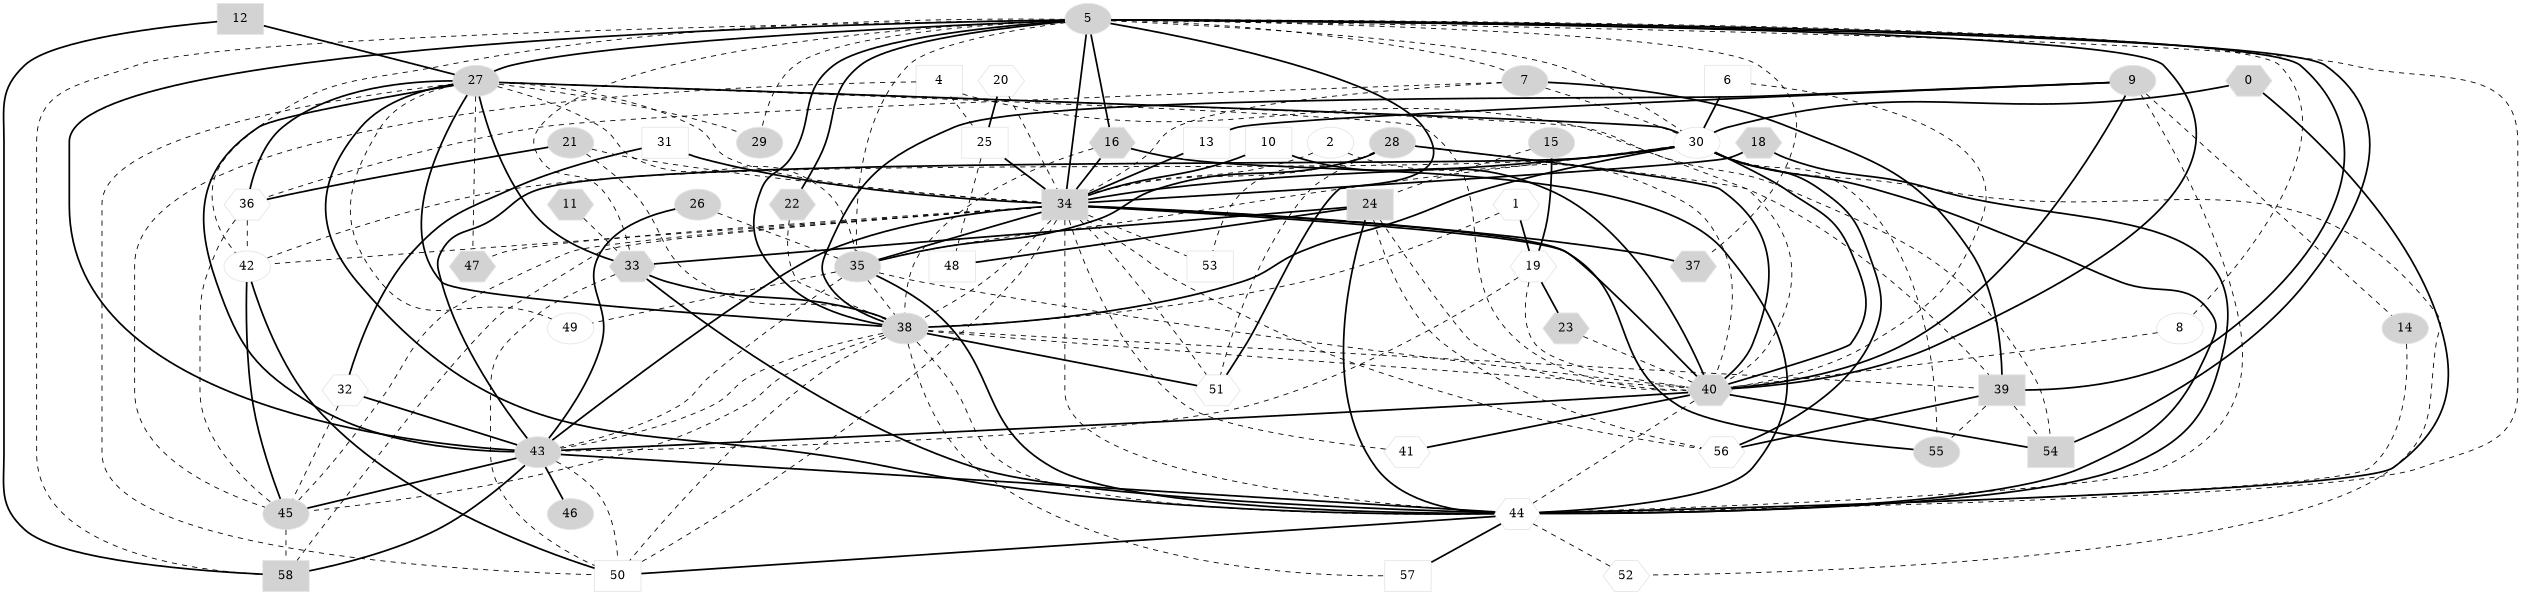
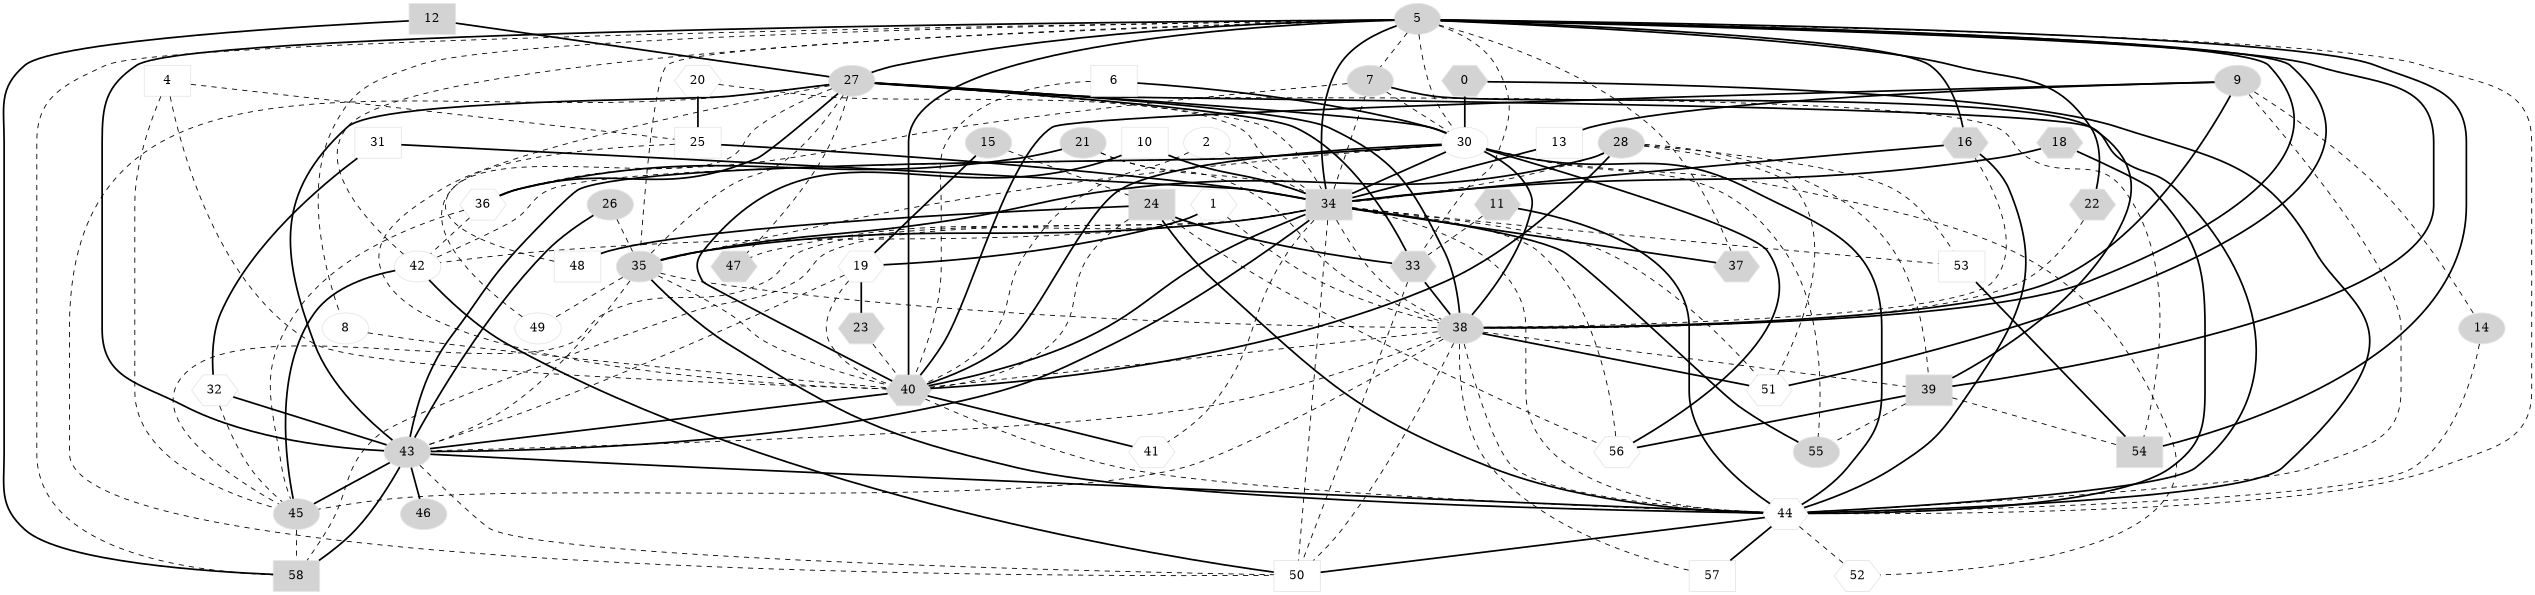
node "29": removed
edge "40" -- "54": now "53" -- "54"
edge "33" -- "44": now "11" -- "44"
